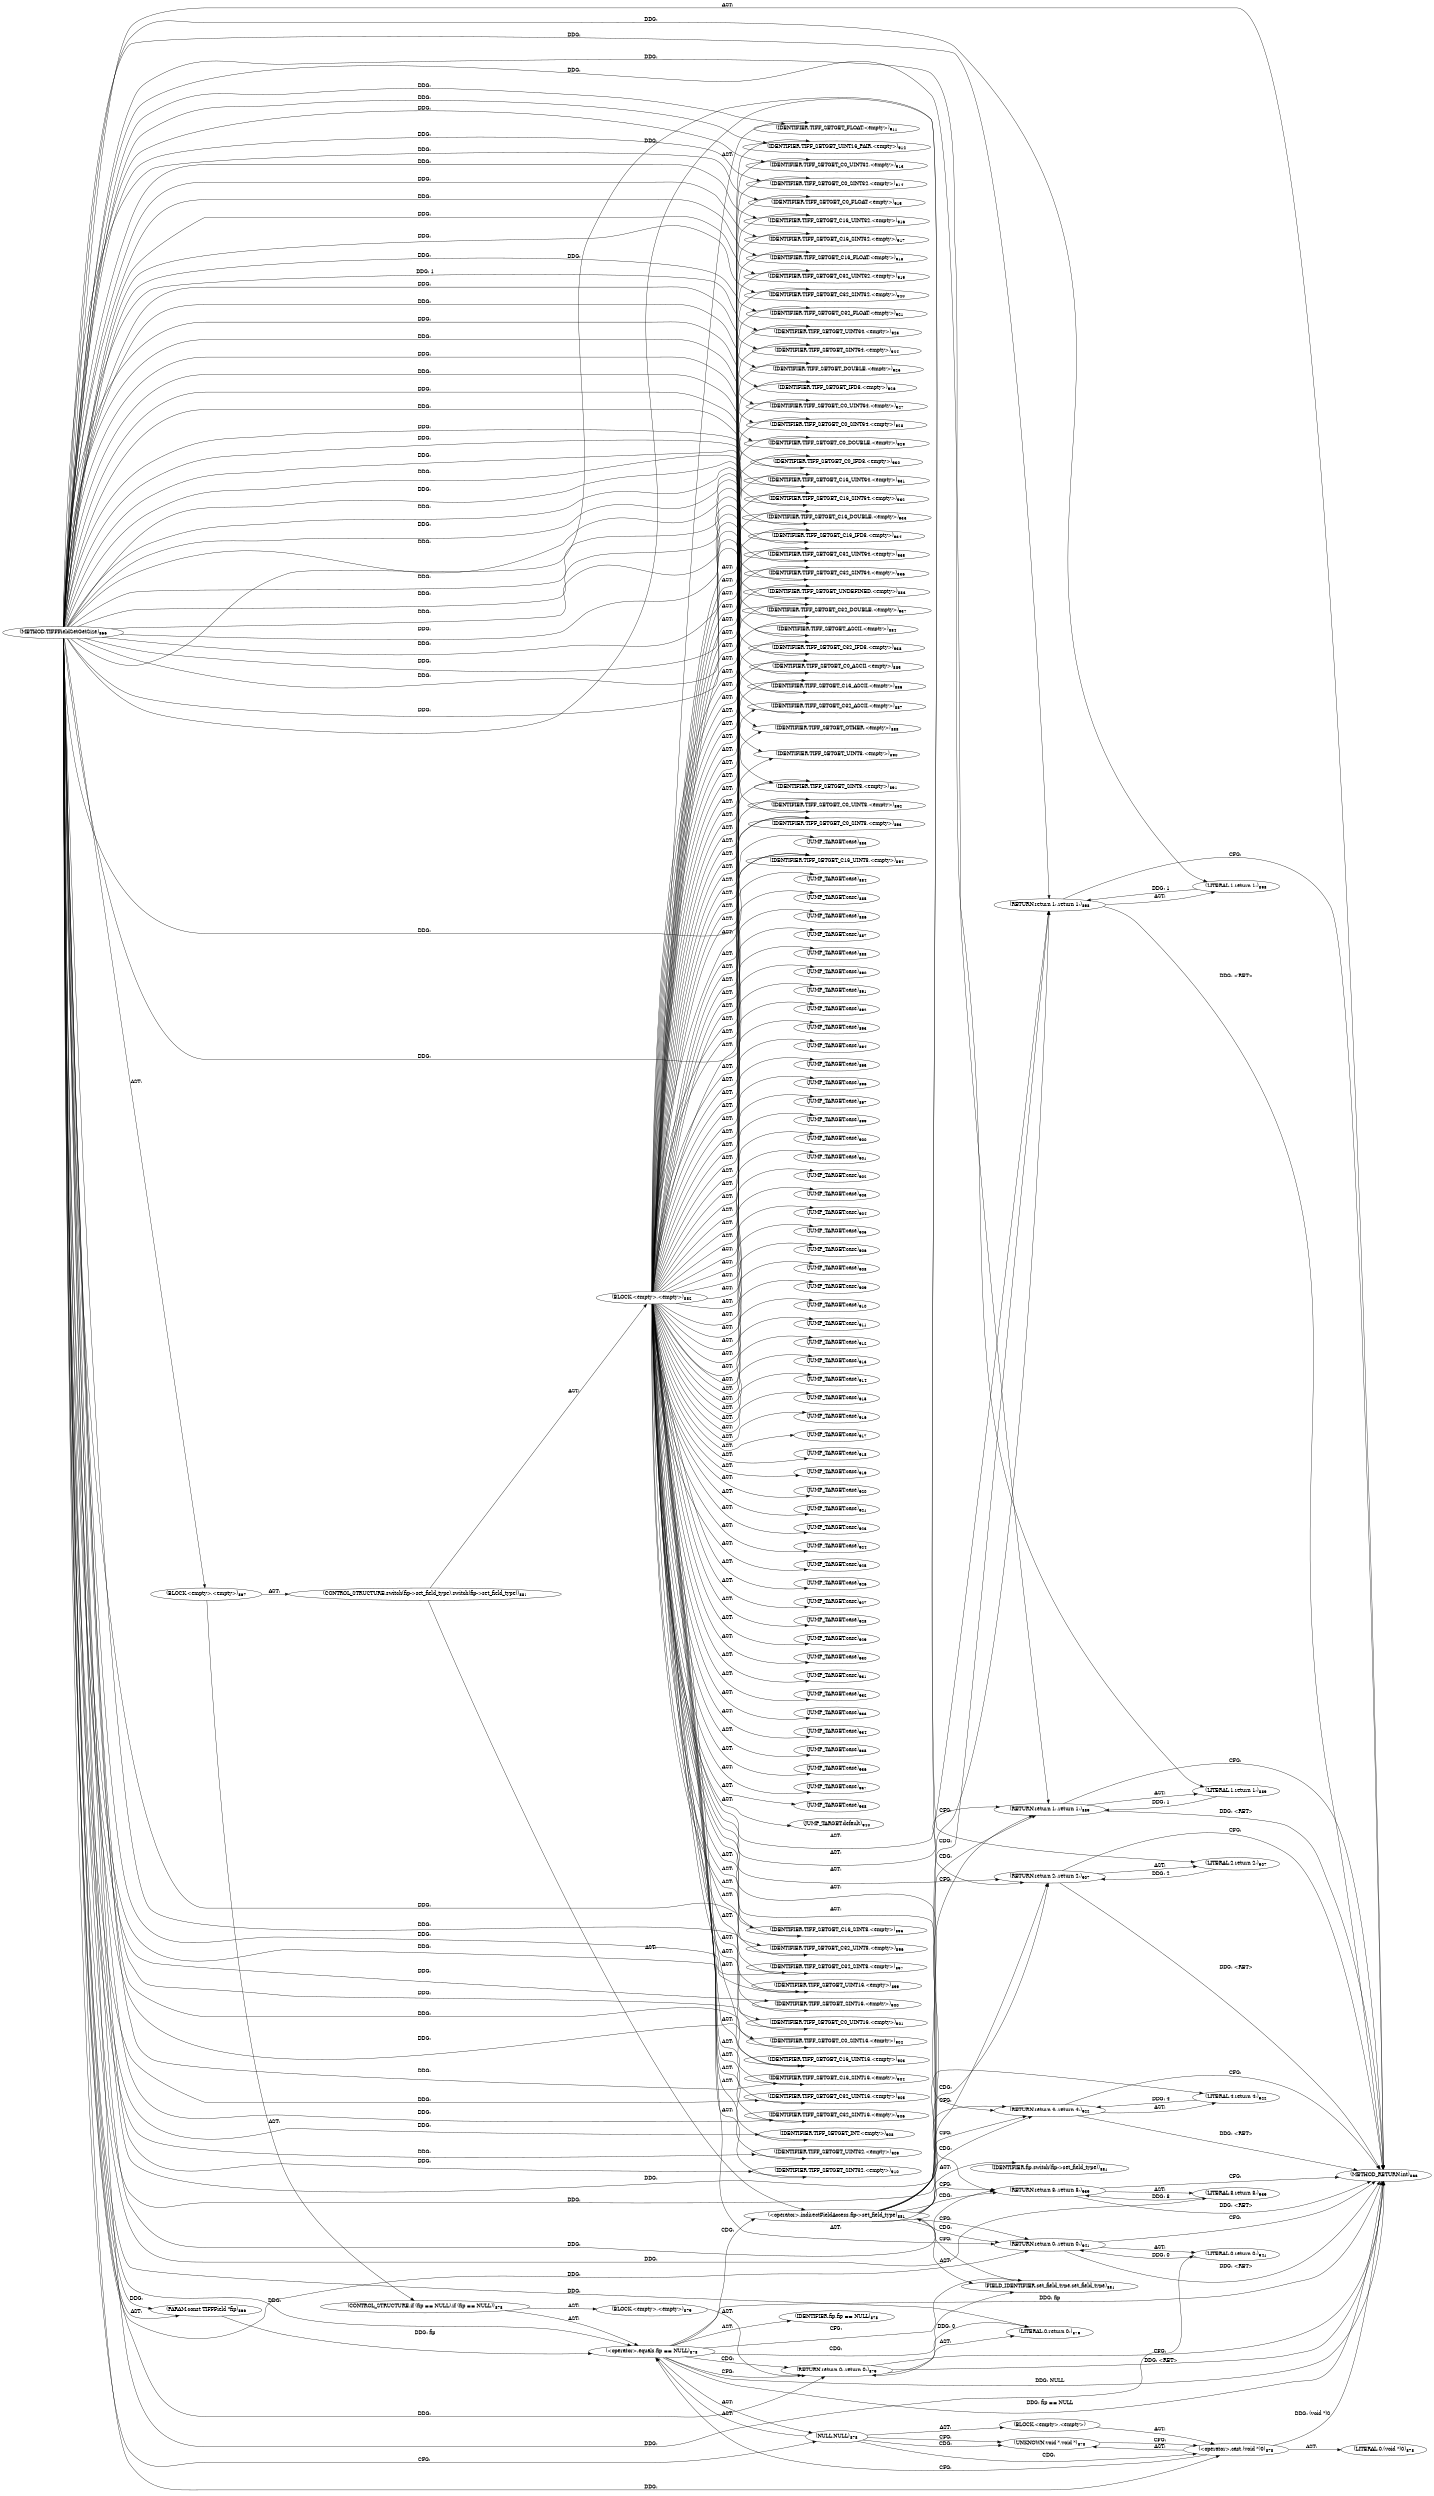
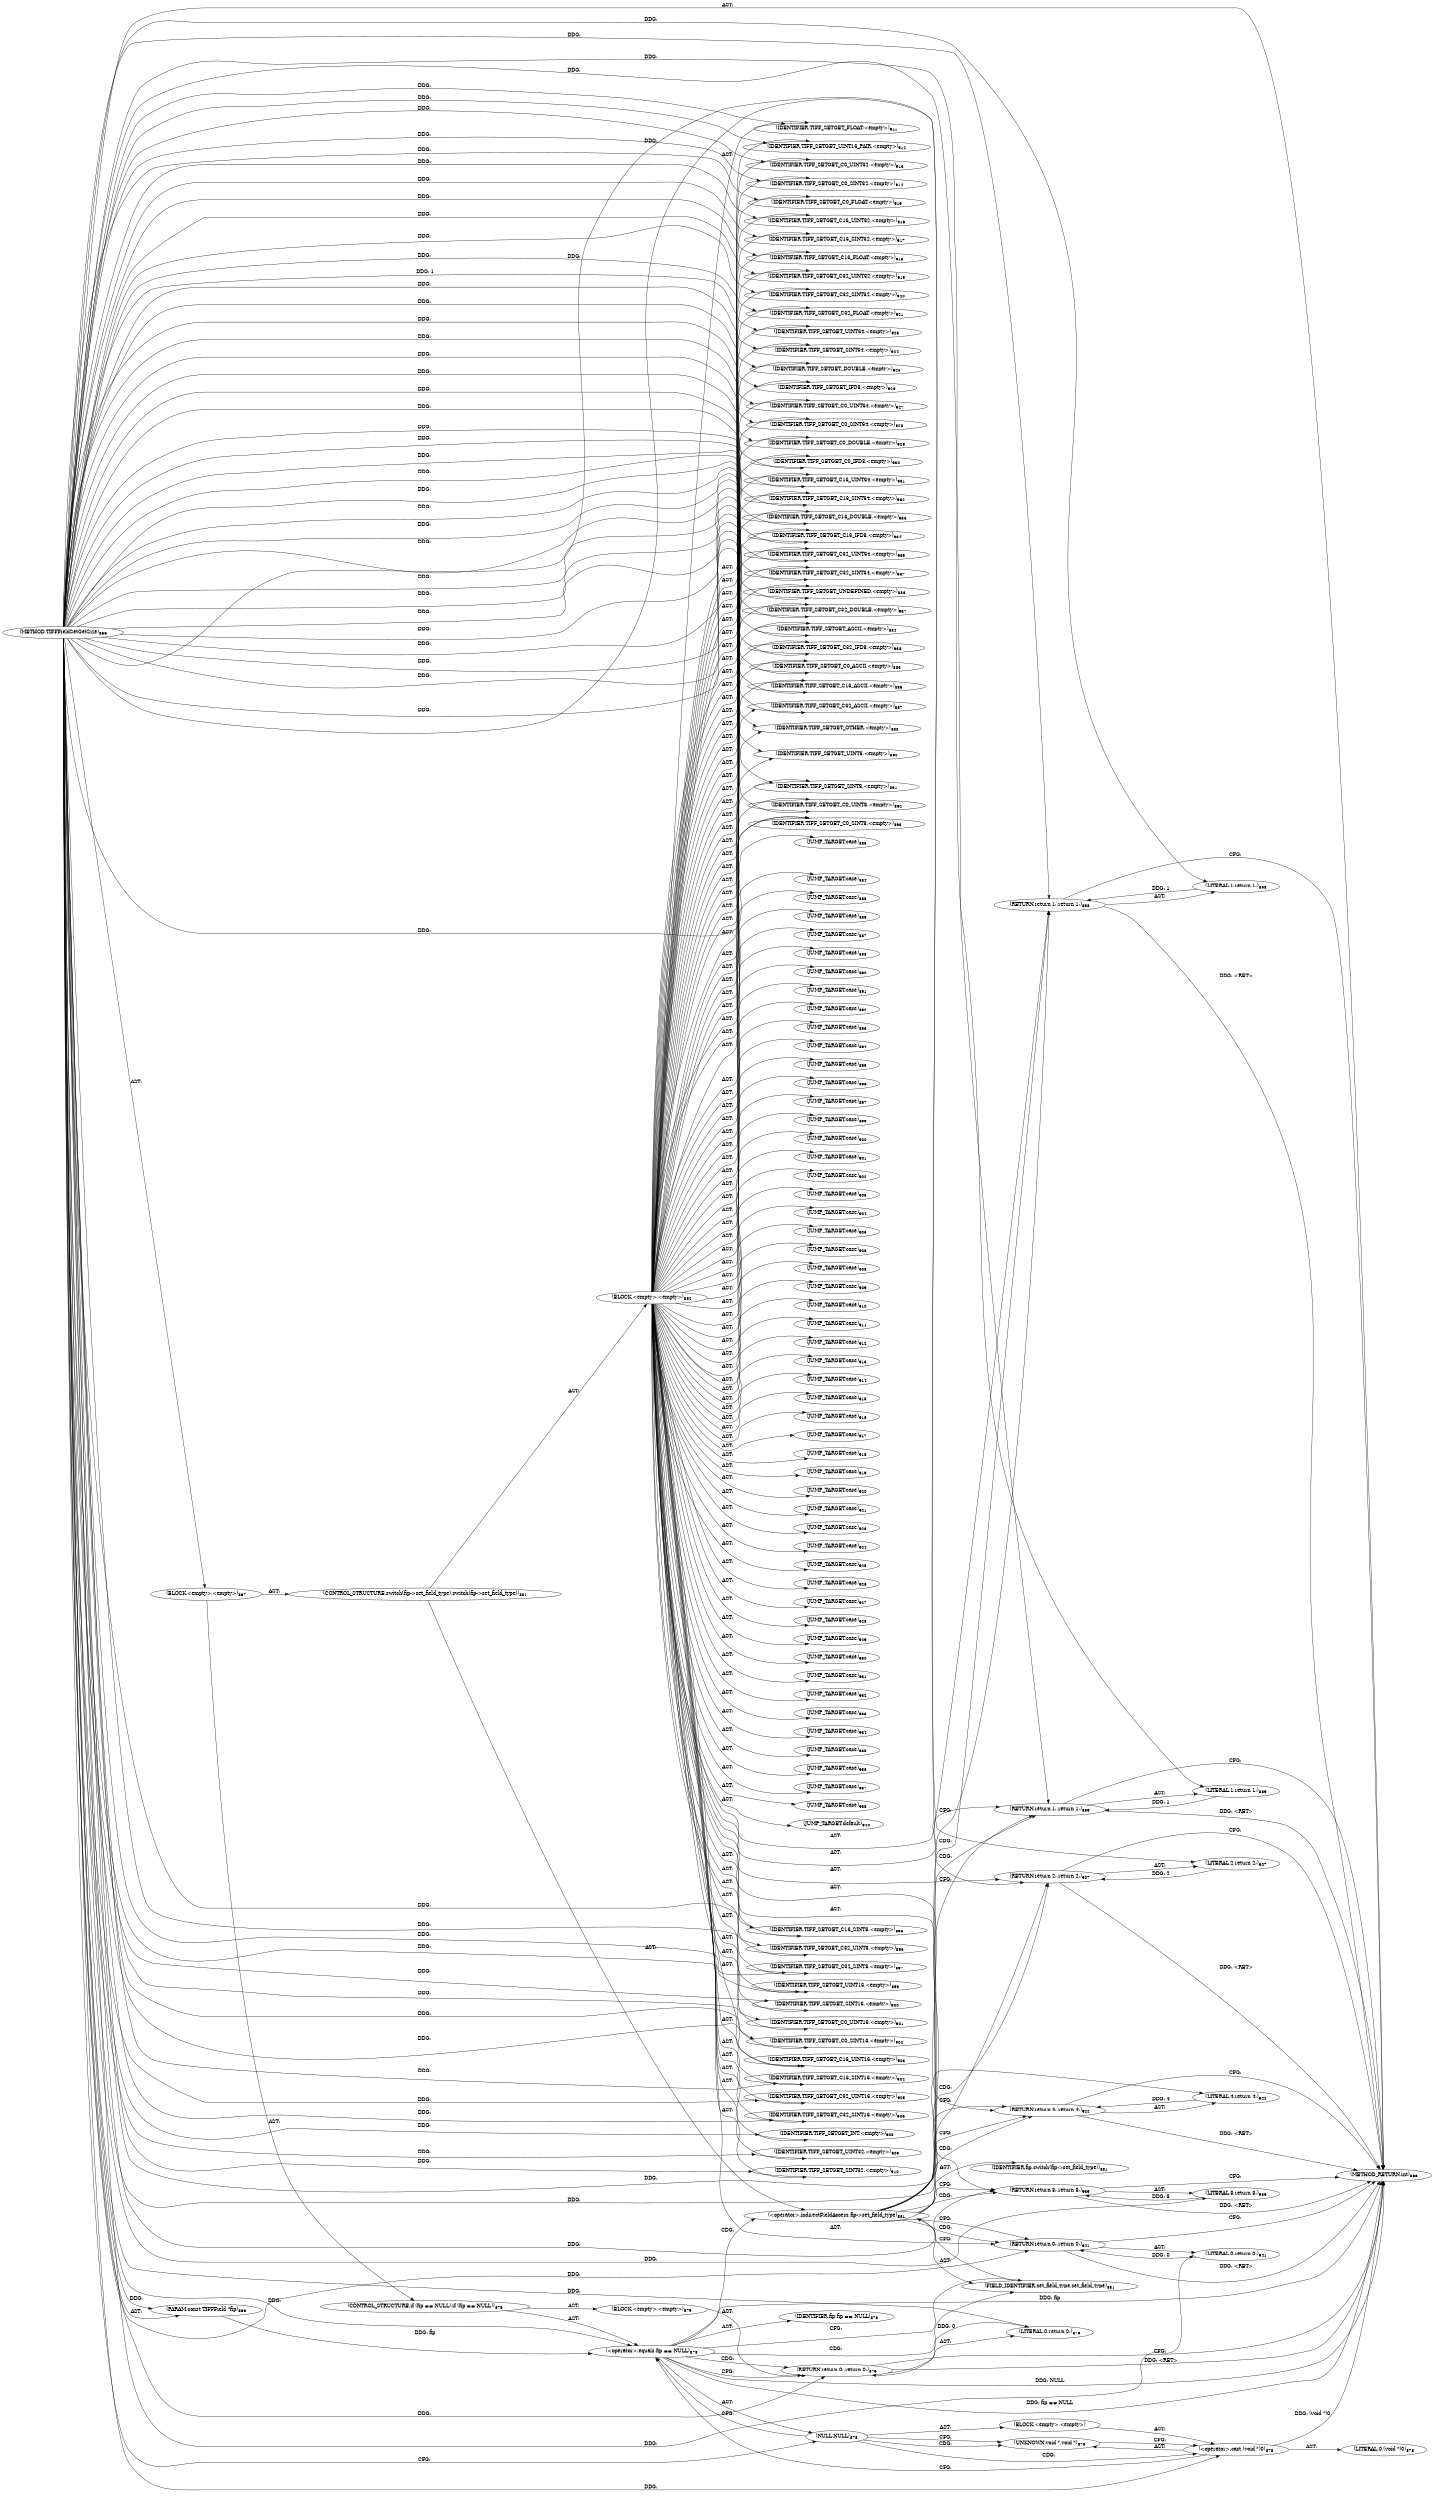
node "(IDENTIFIER,TIFF_SETGET_C32_SINT64,<empty>)": text "936" -> "937"
node "(IDENTIFIER,TIFF_SETGET_C16_UINT8,<empty>)": removed
edge "(NULL,NULL)" -> "(<operator>.equals,fip == NULL)": label "AST: " -> "CFG: "
